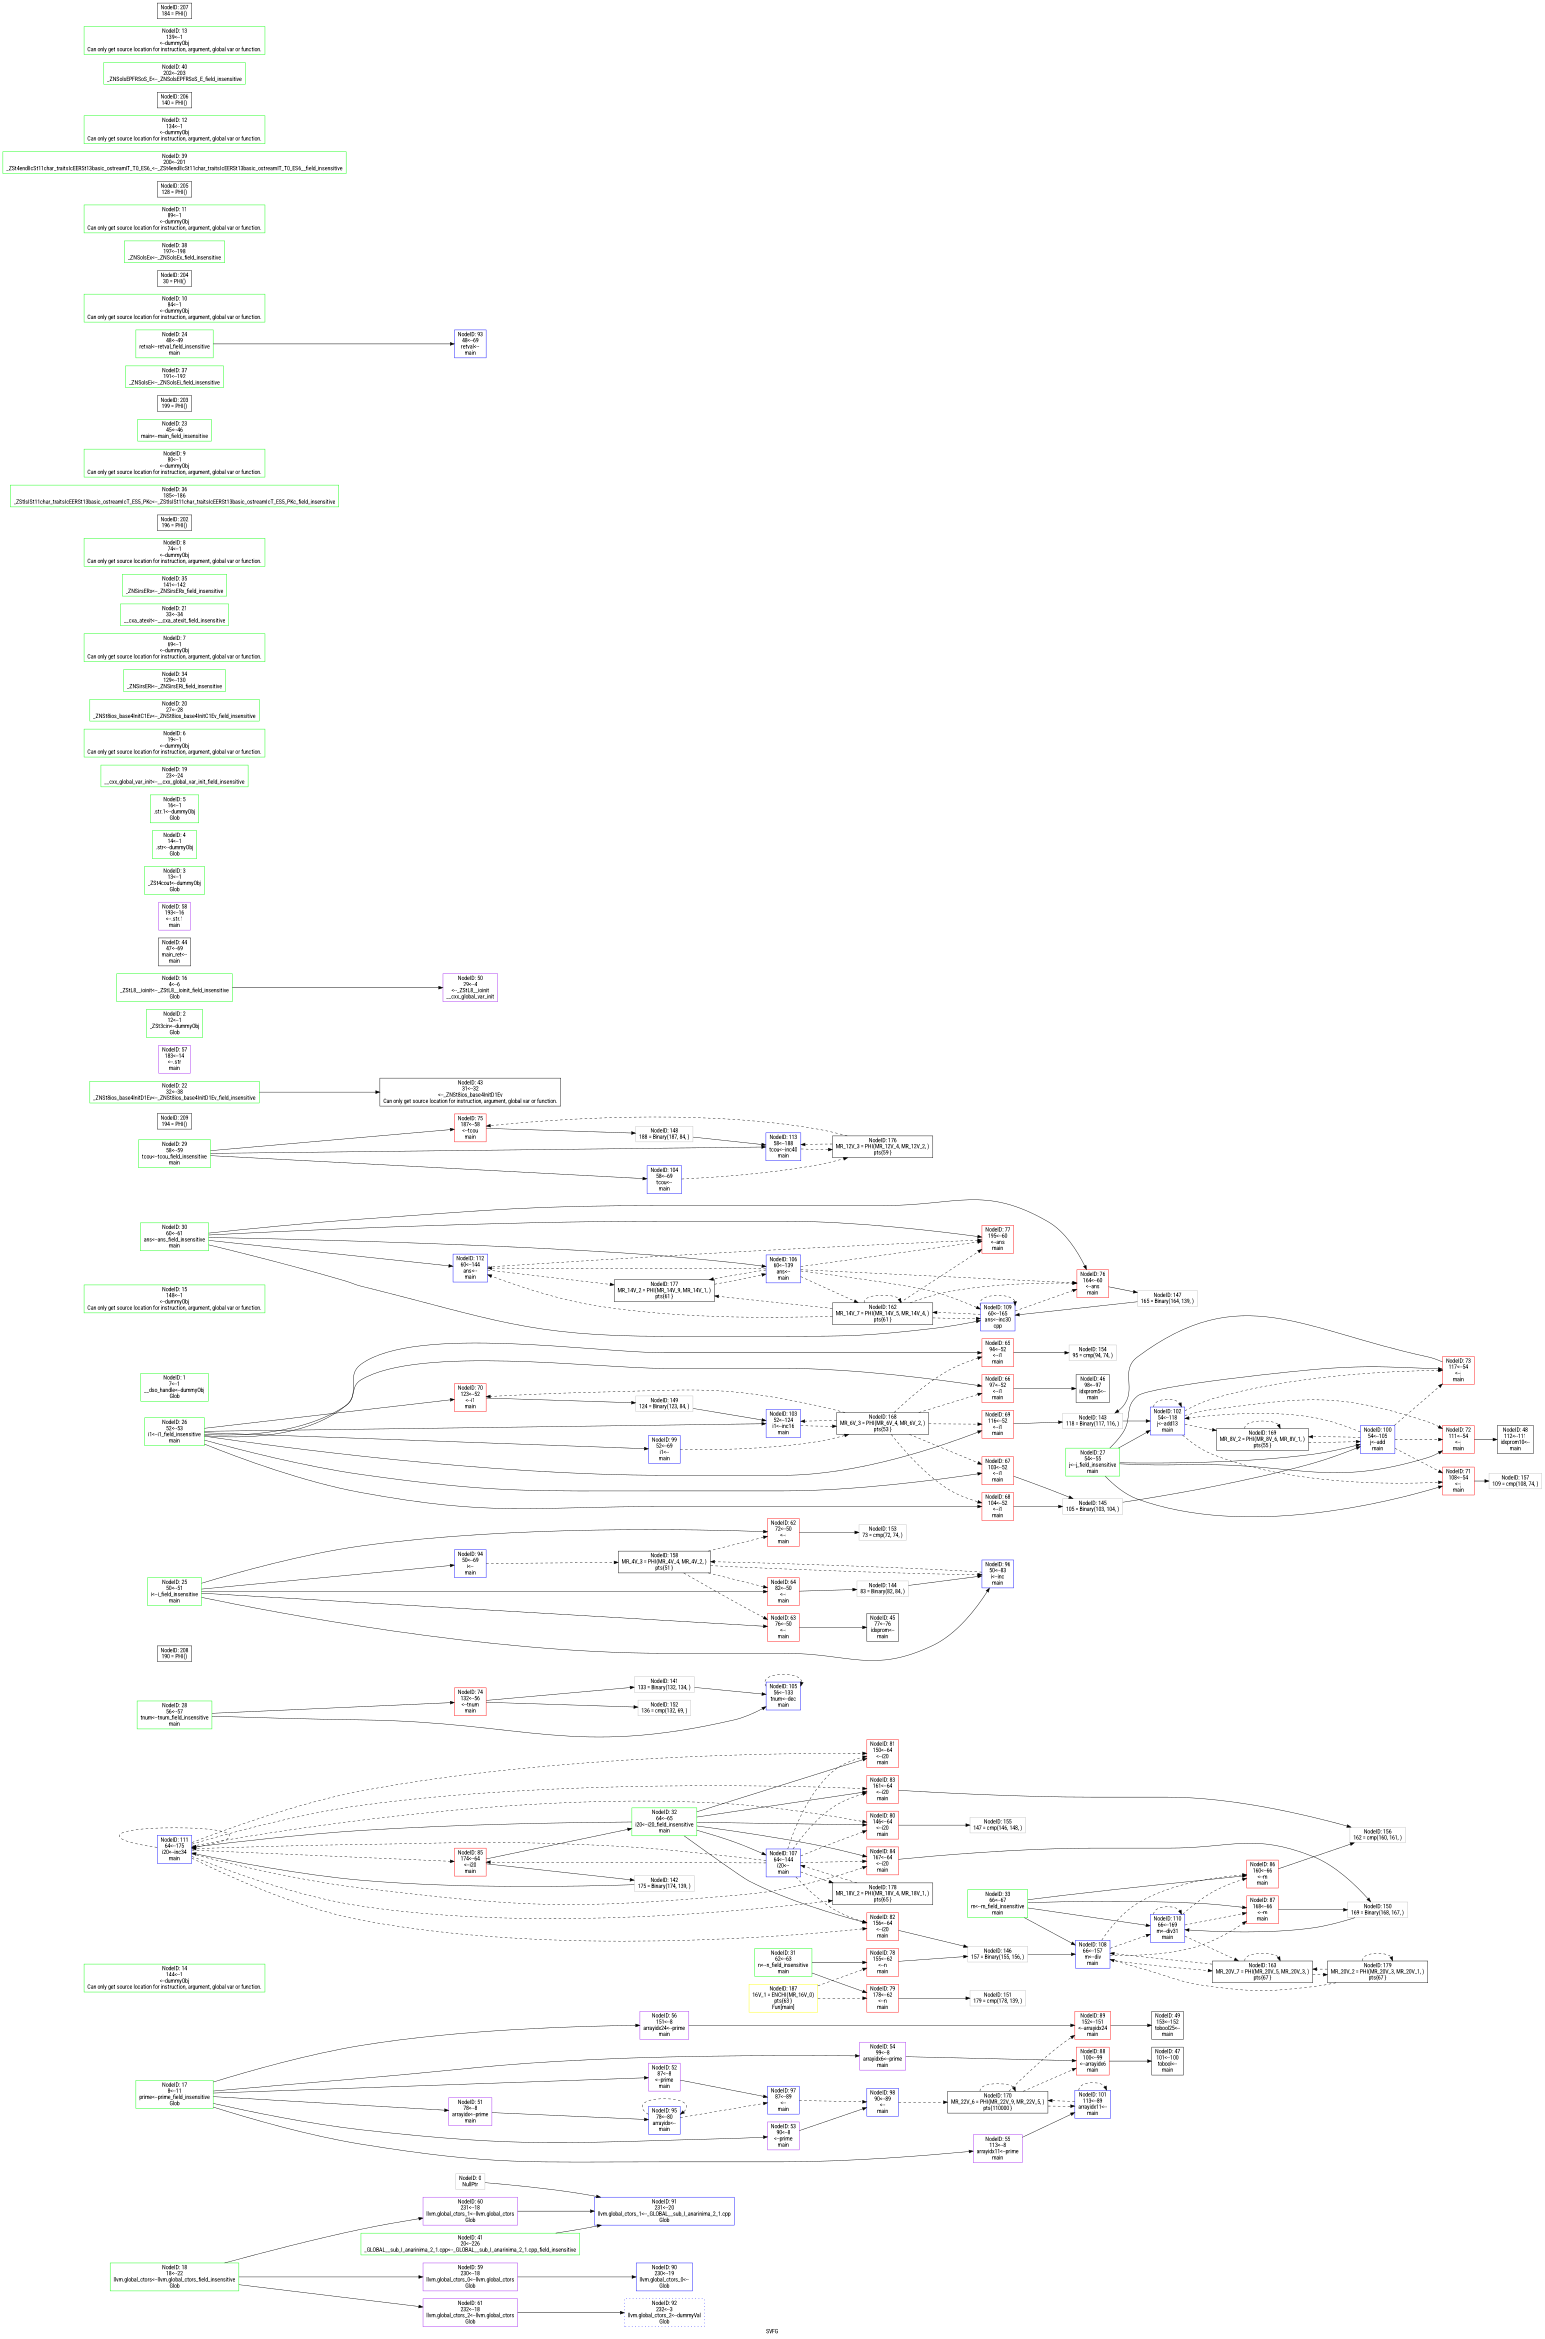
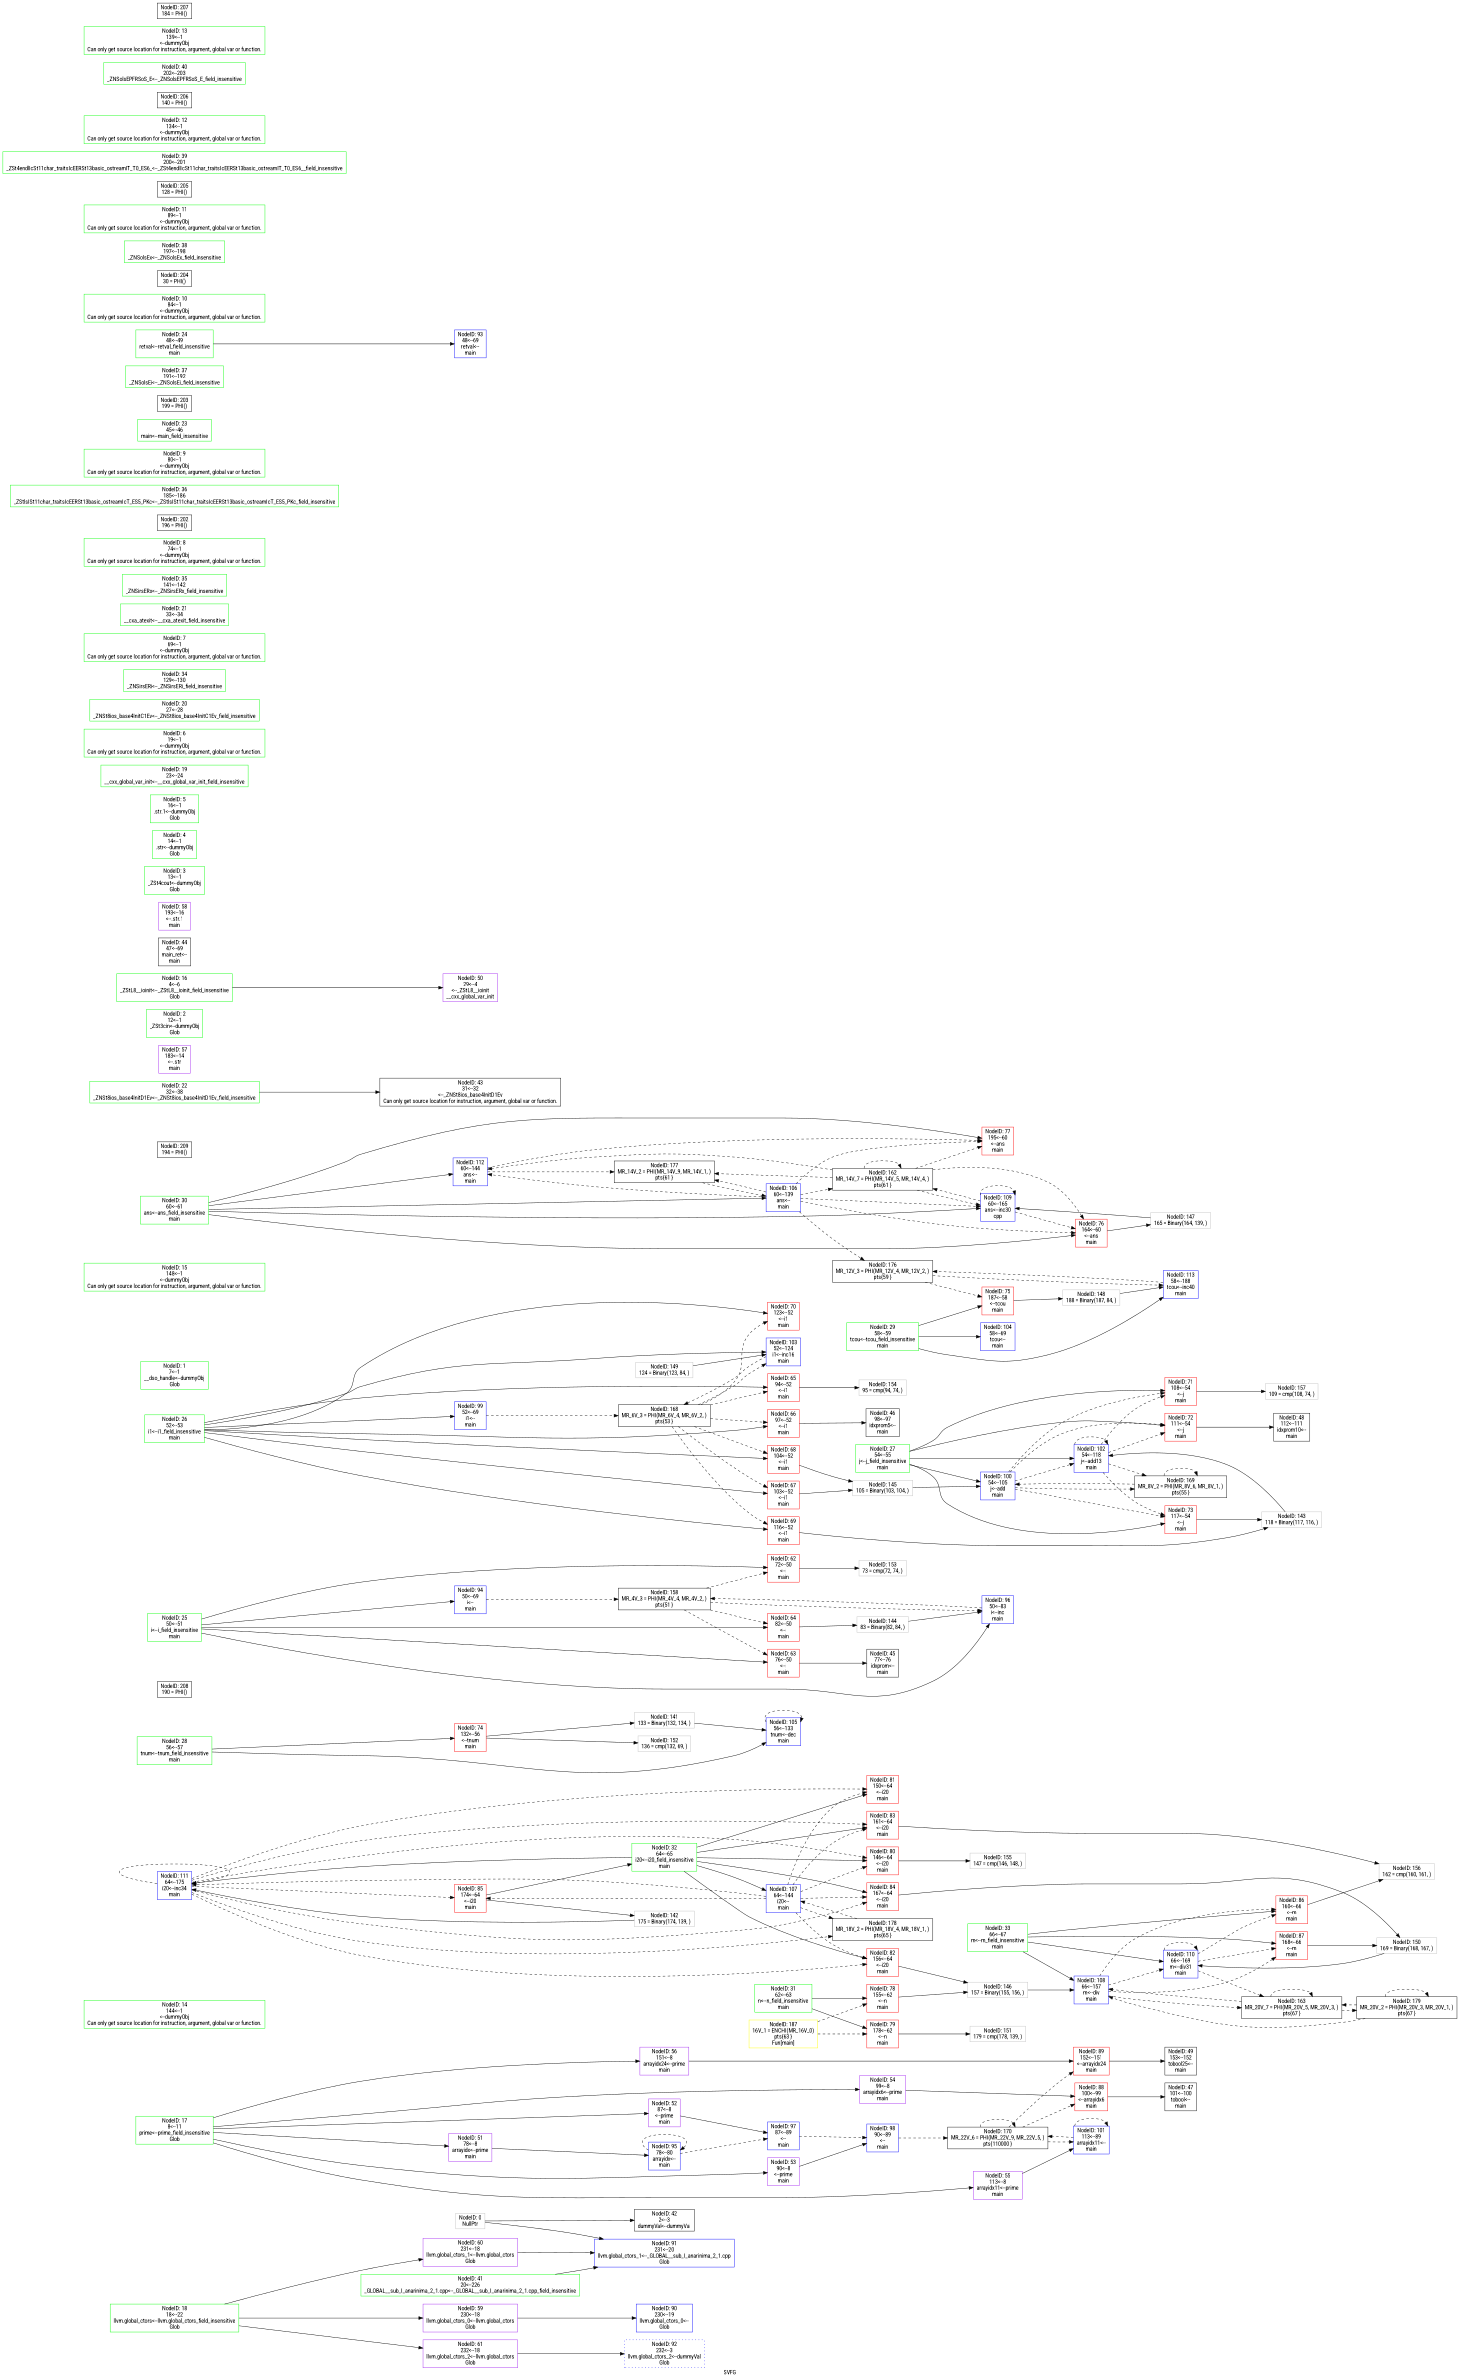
edge "NodeID: 104" -> "NodeID: 176": now "NodeID: 106" -> "NodeID: 176"
edge "NodeID: 70" -> "NodeID: 149": removed
node "NodeID: 42": added
